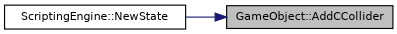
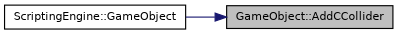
node "ScriptingEngine::NewState": label "ScriptingEngine::NewState" -> "ScriptingEngine::GameObject"
